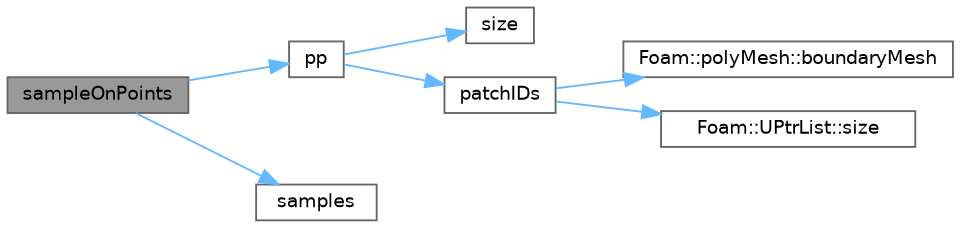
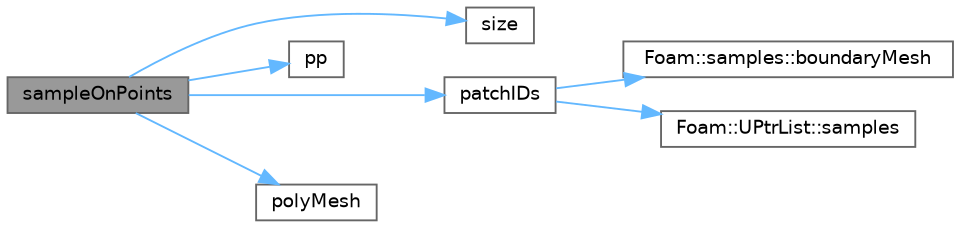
edge "pp" -> "size": now "sampleOnPoints" -> "size"
node "Foam::polyMesh::boundaryMesh": label "Foam::polyMesh::boundaryMesh" -> "Foam::samples::boundaryMesh"
edge "pp" -> "patchIDs": now "sampleOnPoints" -> "patchIDs"
node "Foam::UPtrList::size": label "Foam::UPtrList::size" -> "Foam::UPtrList::samples"
node "samples": label "samples" -> "polyMesh"
